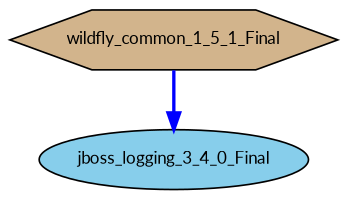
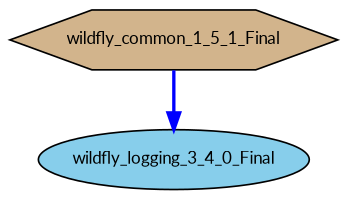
node "jboss_logging_3_4_0_Final": label "jboss_logging_3_4_0_Final" -> "wildfly_logging_3_4_0_Final"
